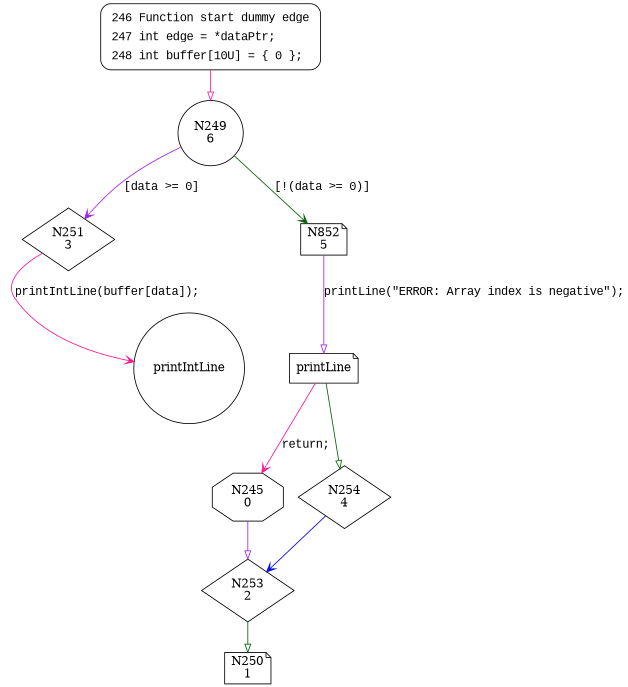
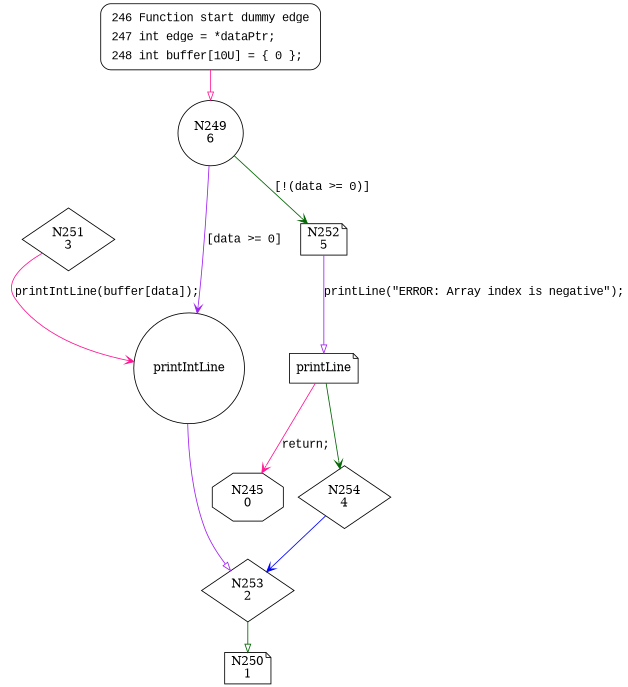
edge "N249 6" -> "N251 3": now "N249 6" -> "printIntLine"
node "N852 5": label "N852 5" -> "N252 5"
edge "printLine" -> "N254 4": arrowhead onormal -> vee
edge "N245 0" -> "N253 2": now "printIntLine" -> "N253 2"
